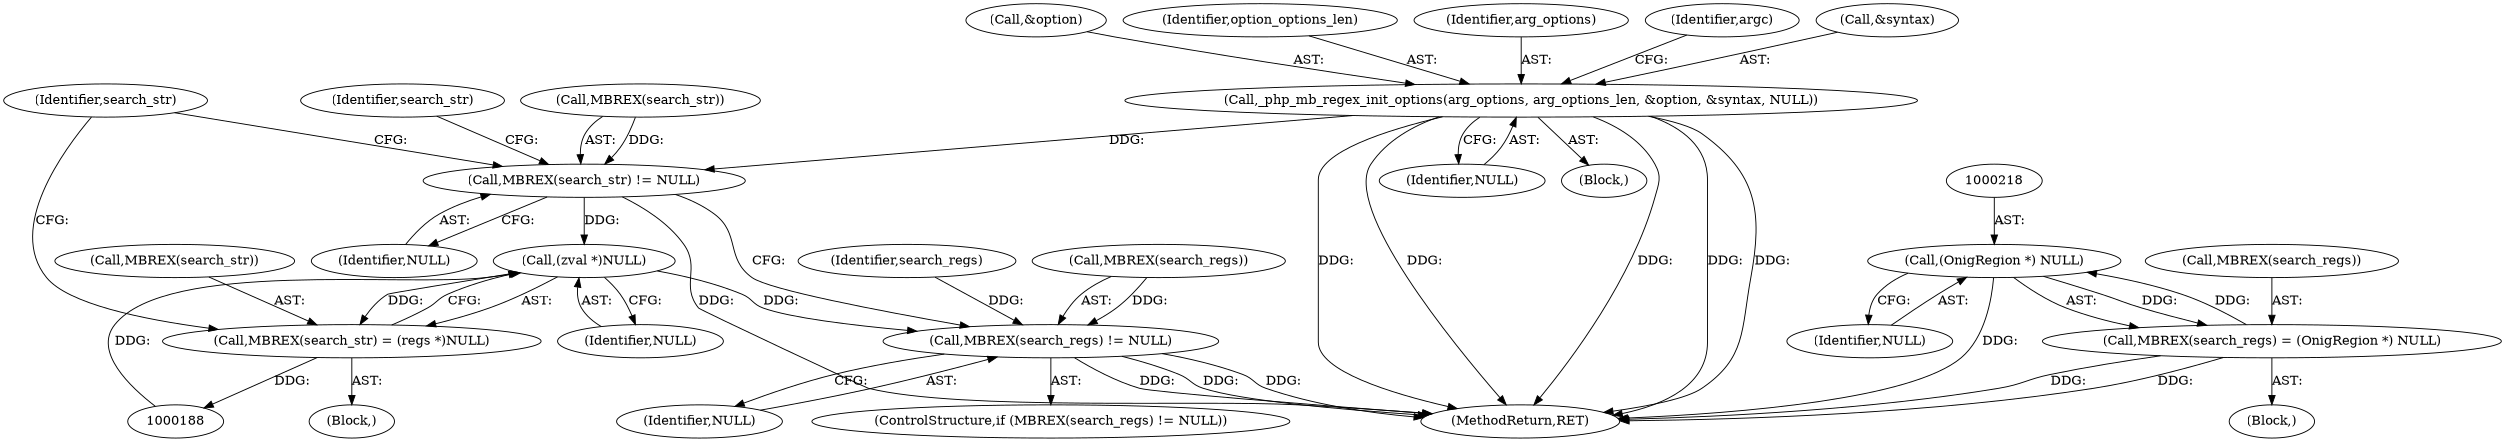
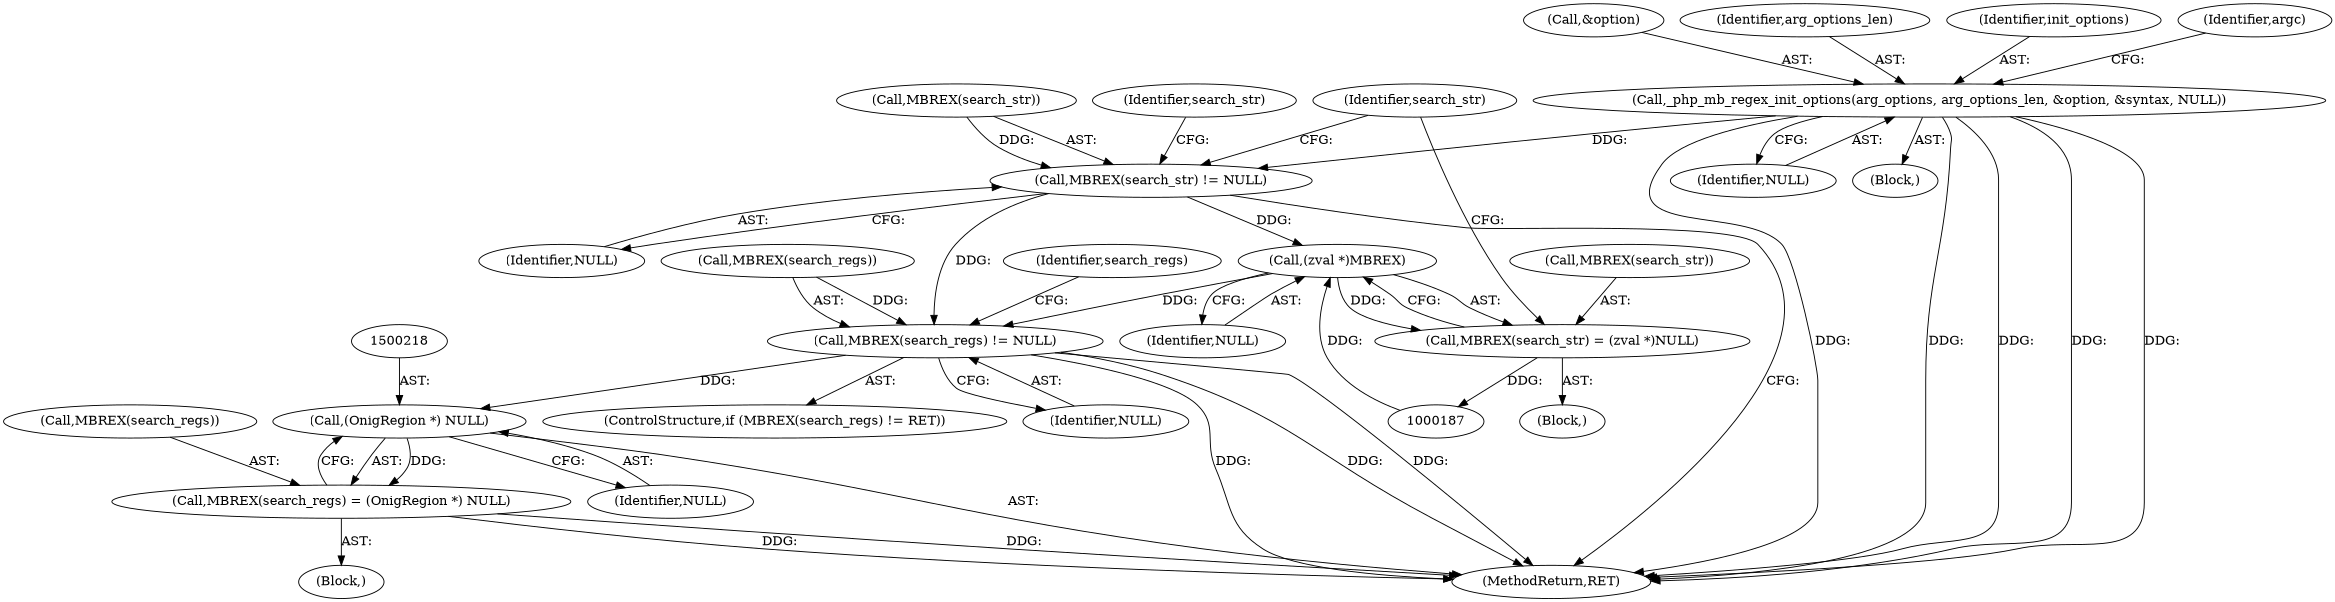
node "(Identifier,option_options_len)": label "(Identifier,option_options_len)" -> "(Identifier,arg_options_len)"
node "(Identifier,arg_options)": label "(Identifier,arg_options)" -> "(Identifier,init_options)"
node "(Call,&syntax)": removed
node "1000218": label "1000218" -> "1500218"
node "(Call,(zval *)NULL)": label "(Call,(zval *)NULL)" -> "(Call,(zval *)MBREX)"
edge "(Call,MBREX(search_str) != NULL)" -> "(Call,MBREX(search_regs) != NULL)": label "CFG: " -> "DDG: "
edge "(Call,MBREX(search_str) != NULL)" -> "(MethodReturn,RET)": label "DDG: " -> "CFG: "
edge "(Identifier,search_regs)" -> "(Call,MBREX(search_regs) != NULL)": label "DDG: " -> "CFG: "
edge "(Call,MBREX(search_regs) = (OnigRegion *) NULL)" -> "(Call,(OnigRegion *) NULL)": label "DDG: " -> "CFG: "
node "(Call,MBREX(search_str) = (regs *)NULL)": label "(Call,MBREX(search_str) = (regs *)NULL)" -> "(Call,MBREX(search_str) = (zval *)NULL)"
edge "(Call,(OnigRegion *) NULL)" -> "(MethodReturn,RET)": label "DDG: " -> "AST: "
edge "(Call,MBREX(search_regs) != NULL)" -> "(Call,(OnigRegion *) NULL)": added, label "DDG:"
node "1000188": label "1000188" -> "1000187"
node "(ControlStructure,if (MBREX(search_regs) != NULL))": label "(ControlStructure,if (MBREX(search_regs) != NULL))" -> "(ControlStructure,if (MBREX(search_regs) != RET))"
